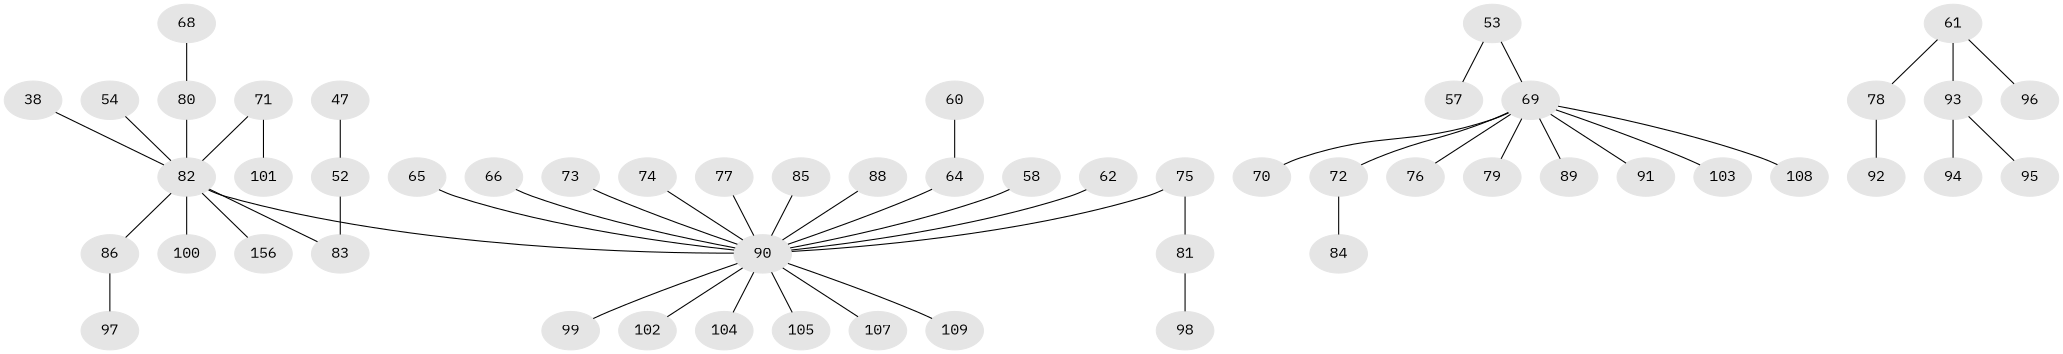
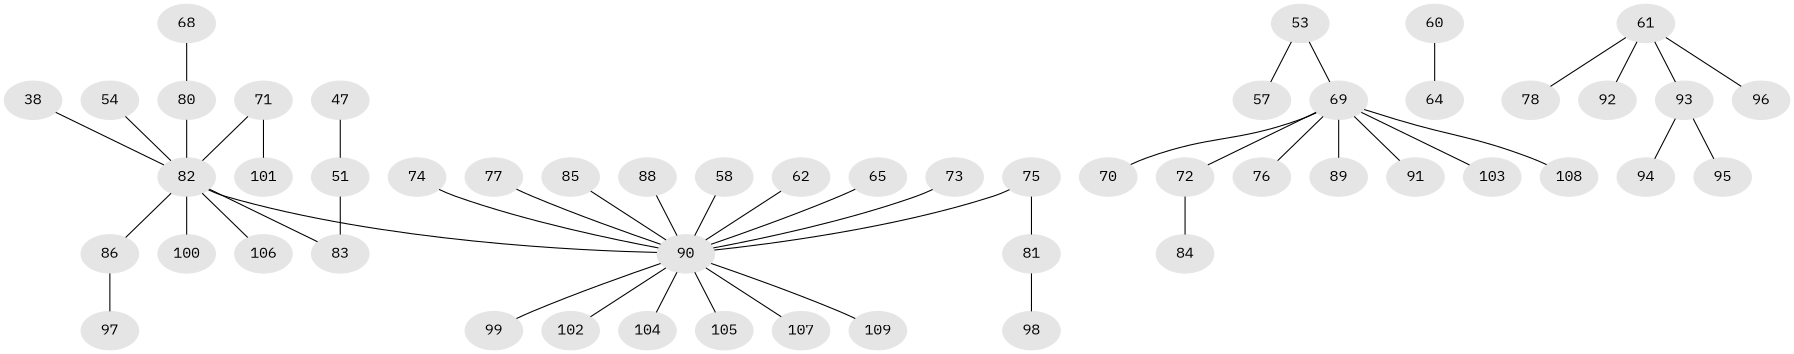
edge "78" -- "92": now "61" -- "92"
node "52": label "52" -> "51"
node "66": removed
node "79": removed
edge "64" -- "90": removed
node "156": label "156" -> "106"
